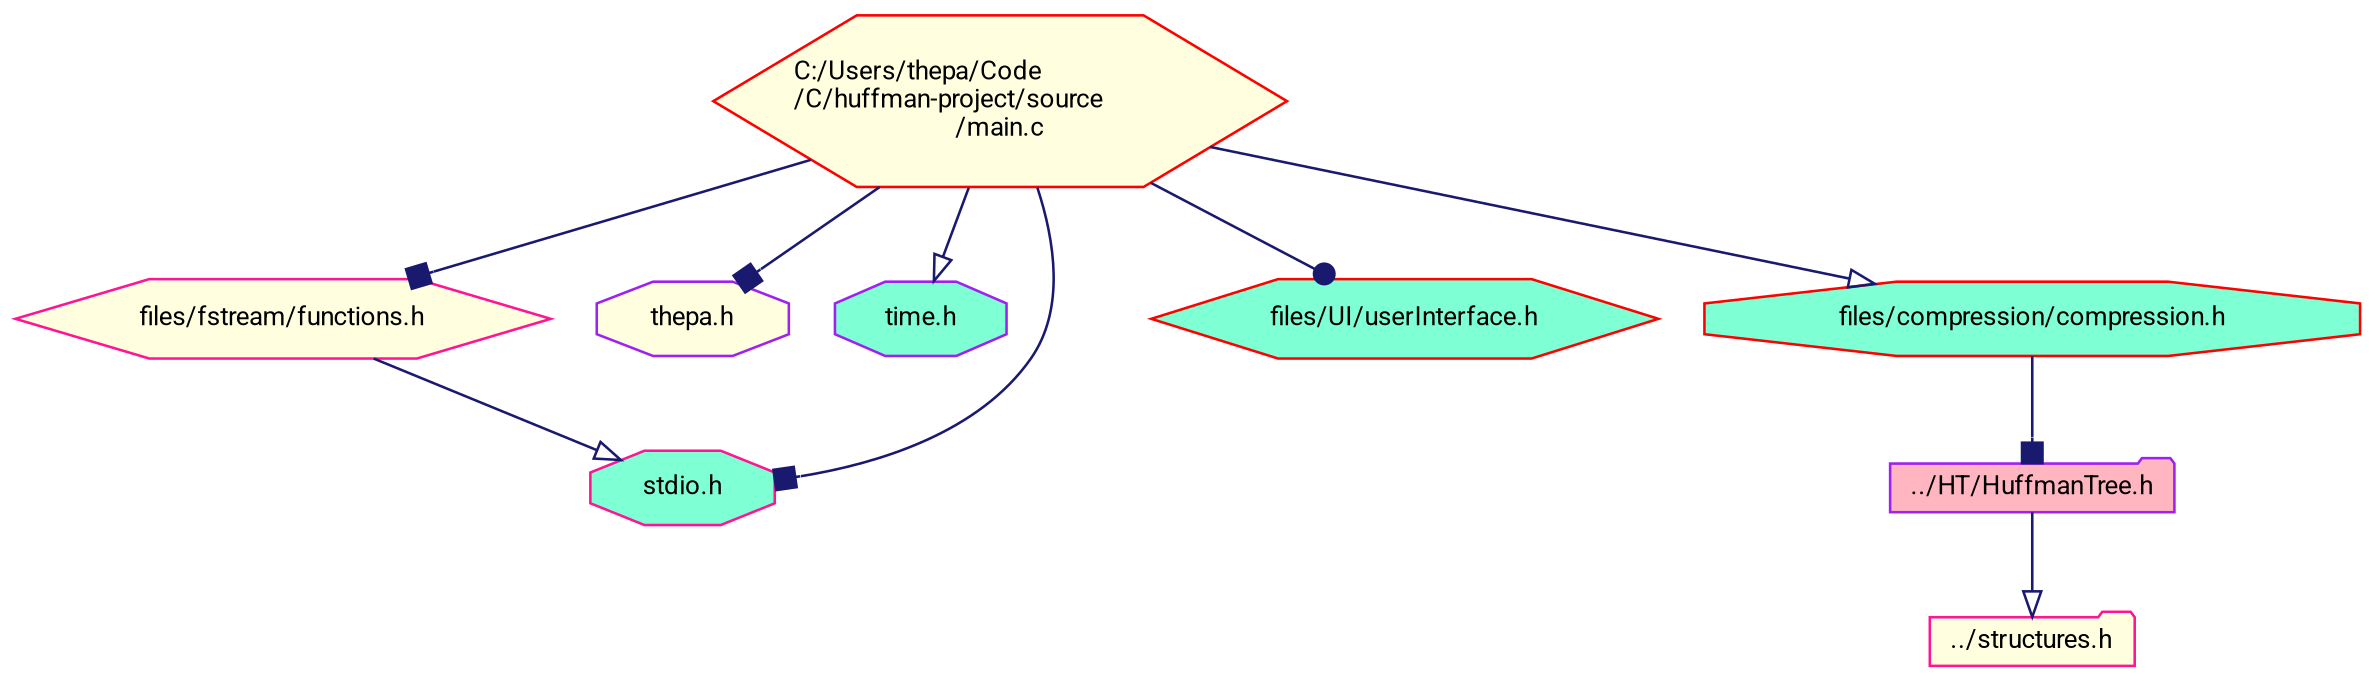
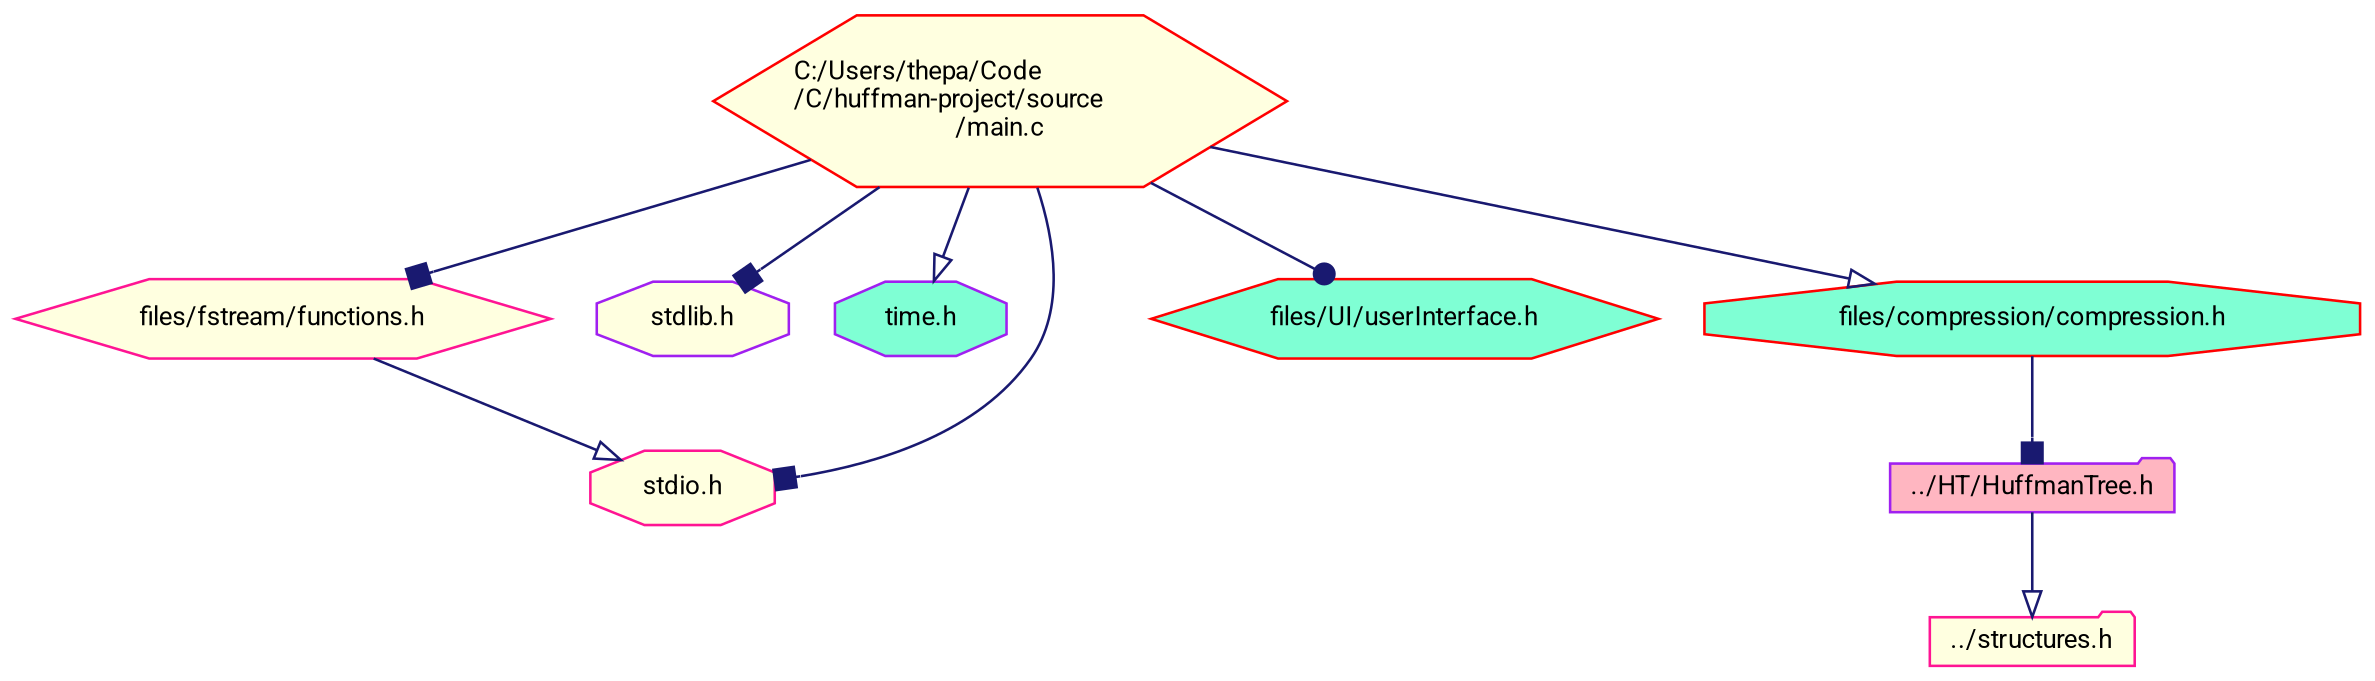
node "thepa.h": label "thepa.h" -> "stdlib.h"
node "stdio.h": fillcolor aquamarine -> lightyellow
